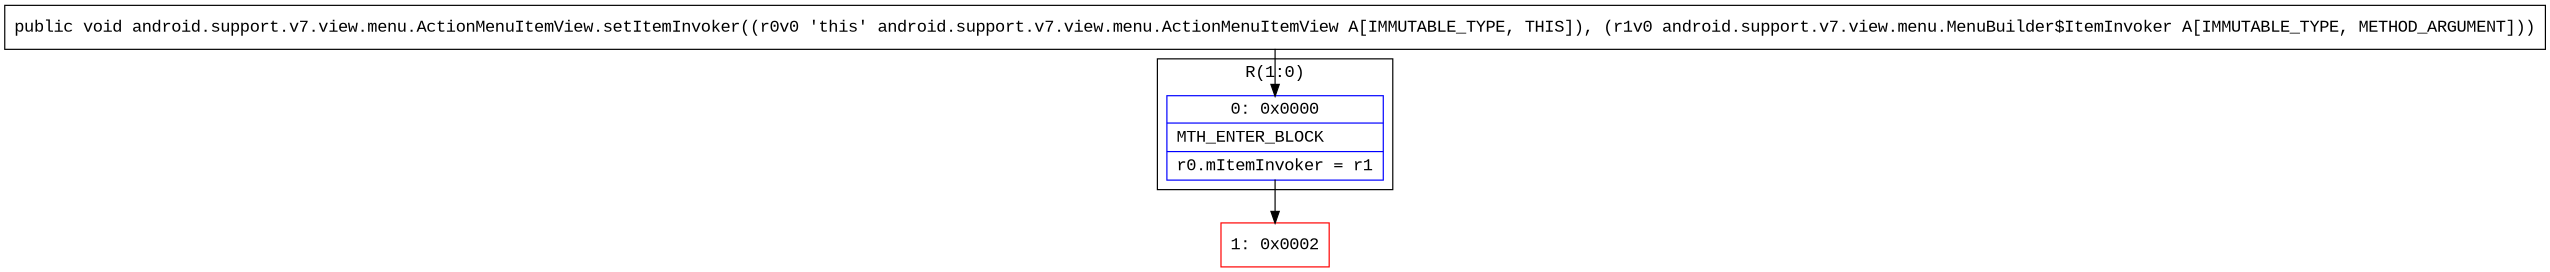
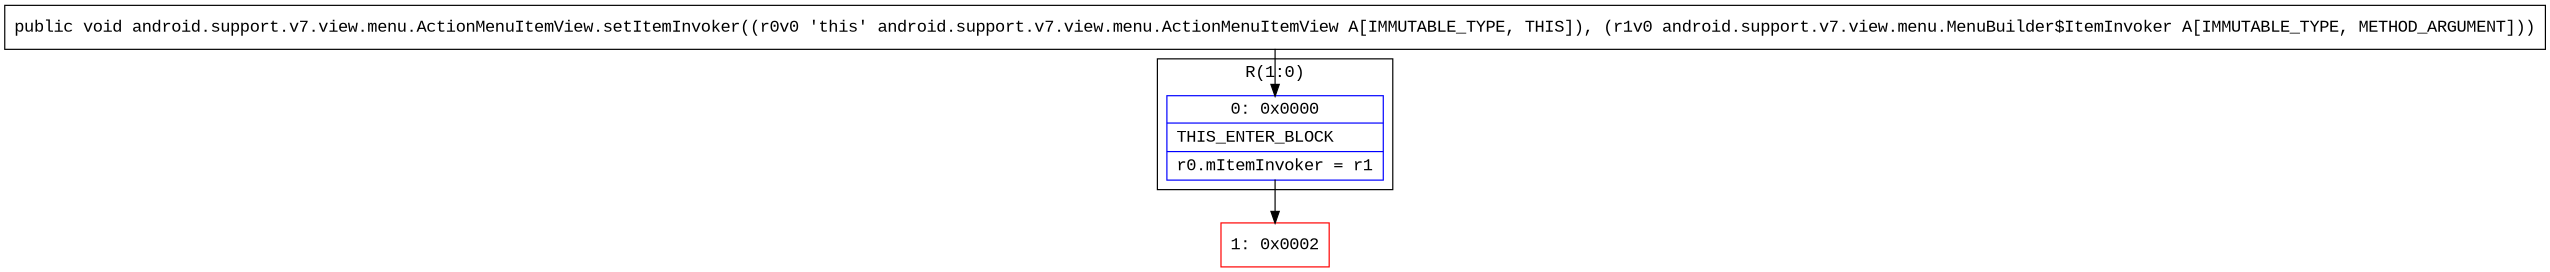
node "0: 0x0000": text "MTH_ENTER_BLOCK" -> "THIS_ENTER_BLOCK"
